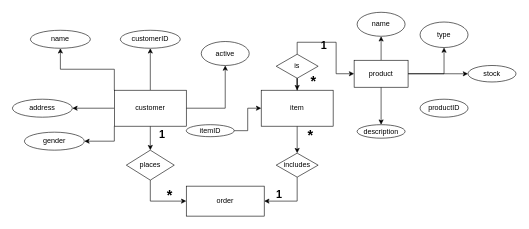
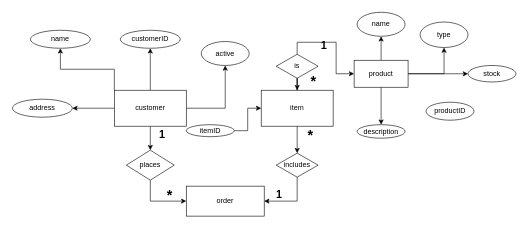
node "productID": moved (444, 108) -> (450, 111)
edge "customer" -> "gender": removed
node "gender": removed
